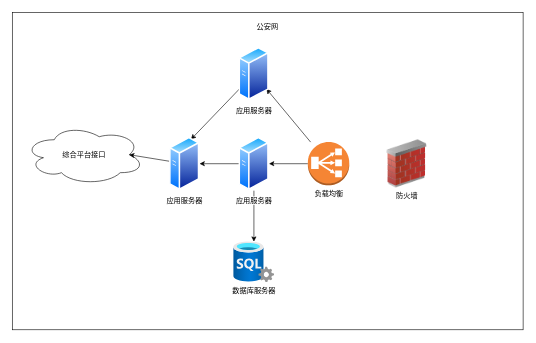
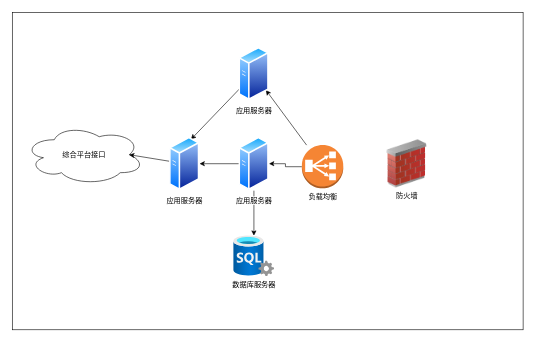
node "公安网": removed
node "负载均衡": moved (329, 164) -> (323, 167)
node "数据库服务器": moved (254, 262) -> (254, 256)
